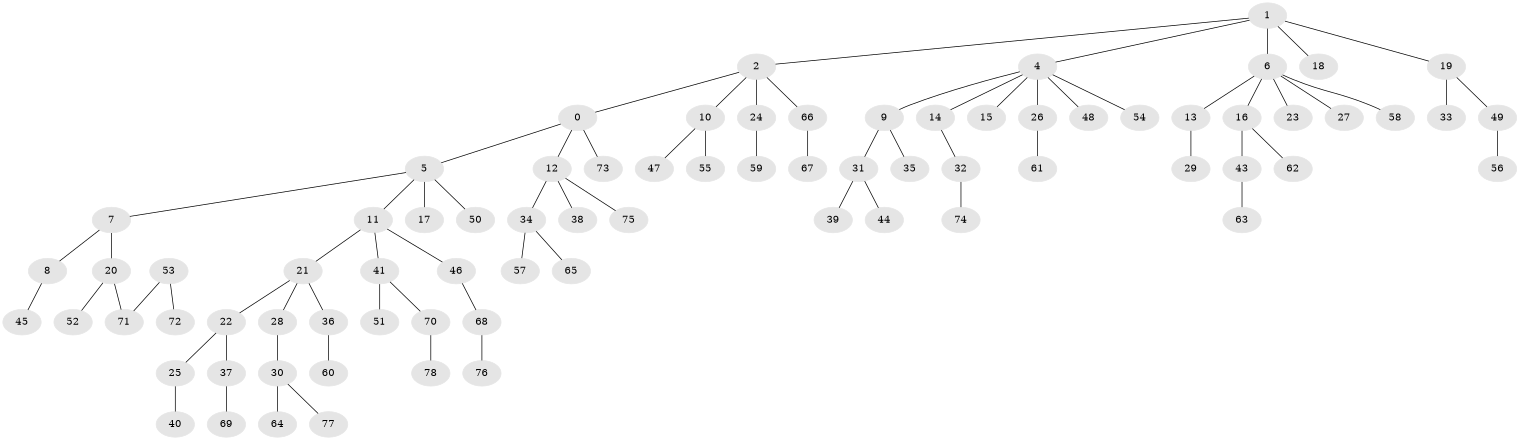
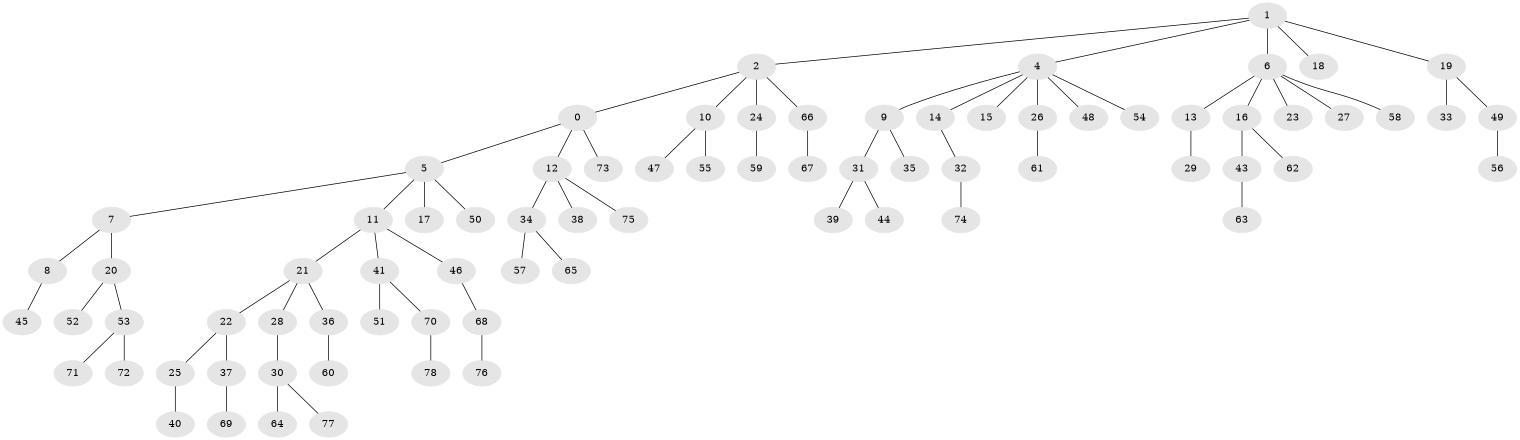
edge "20" -- "71": now "20" -- "53"
